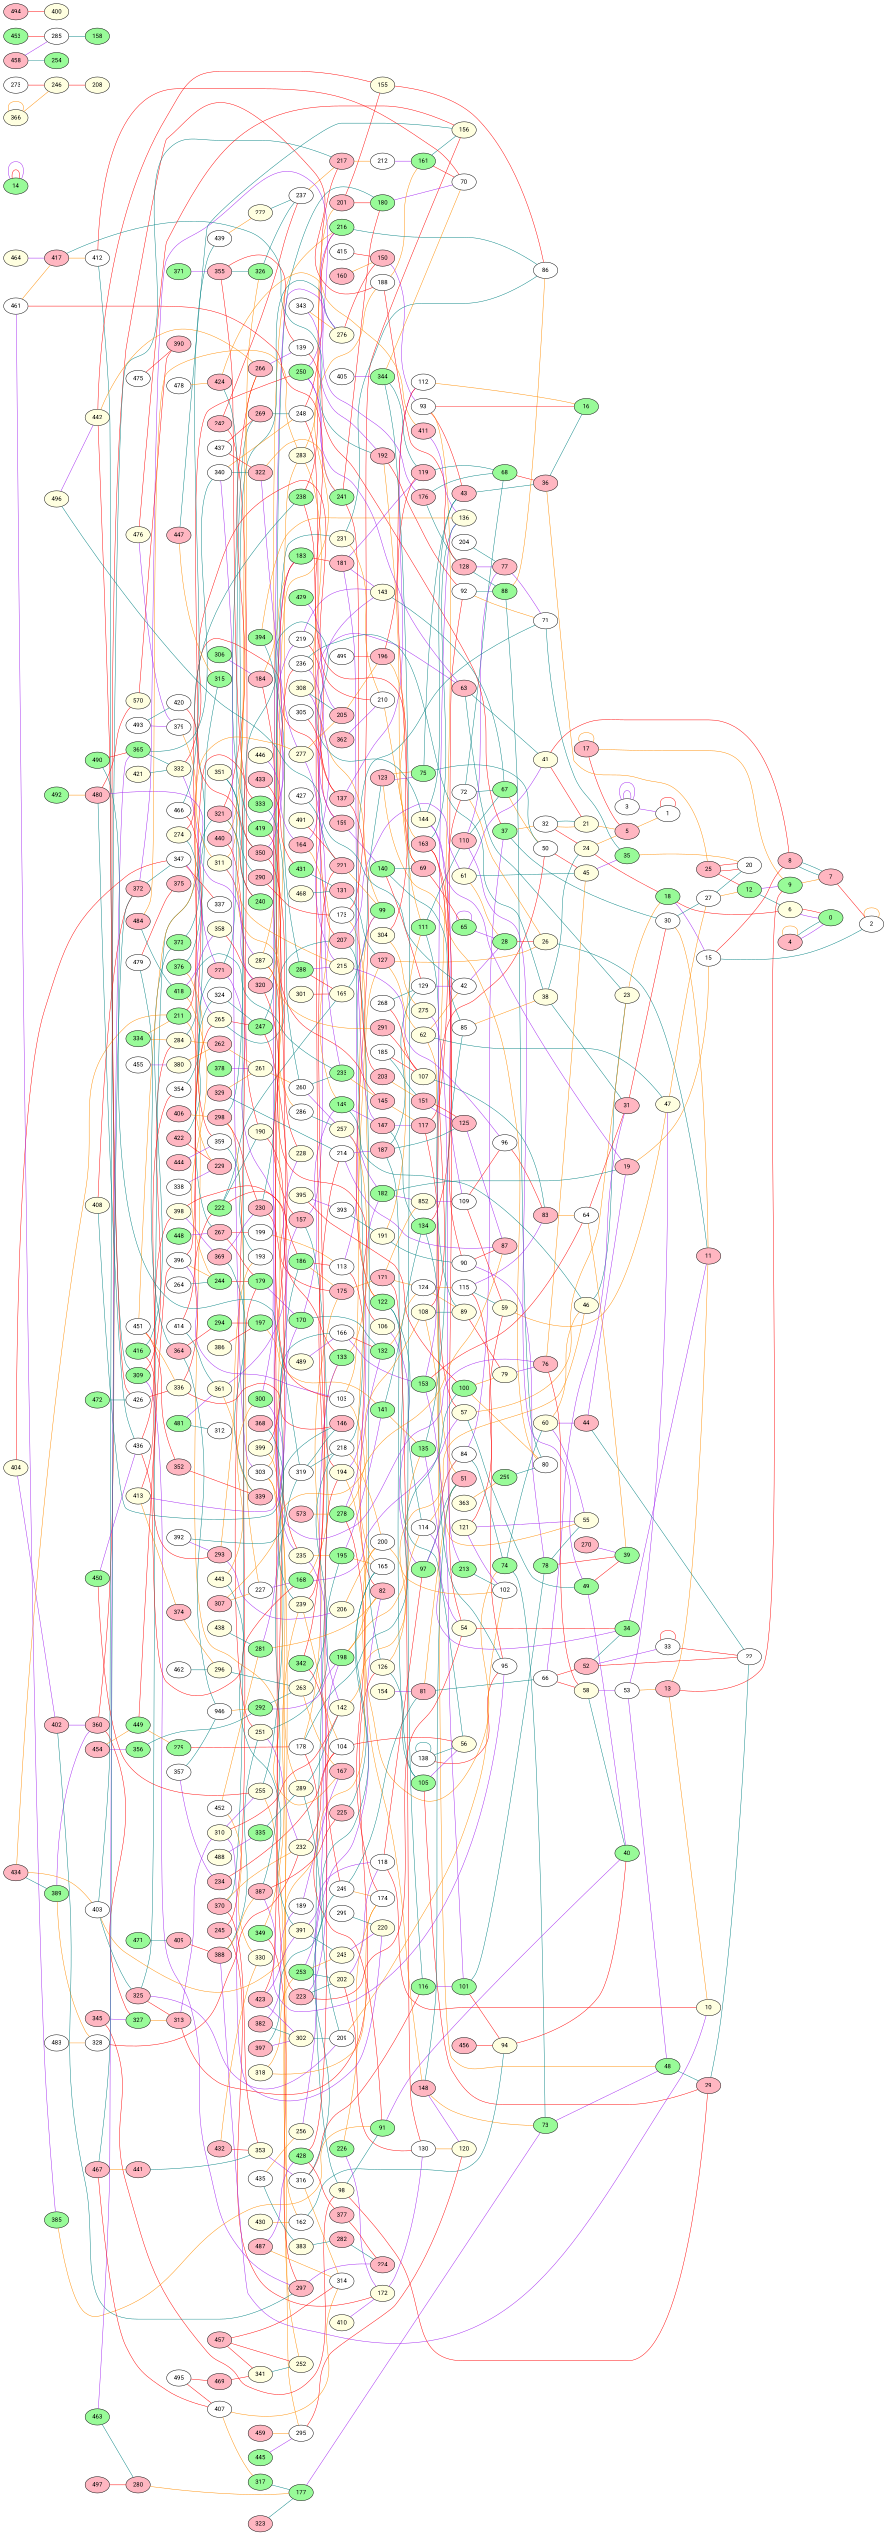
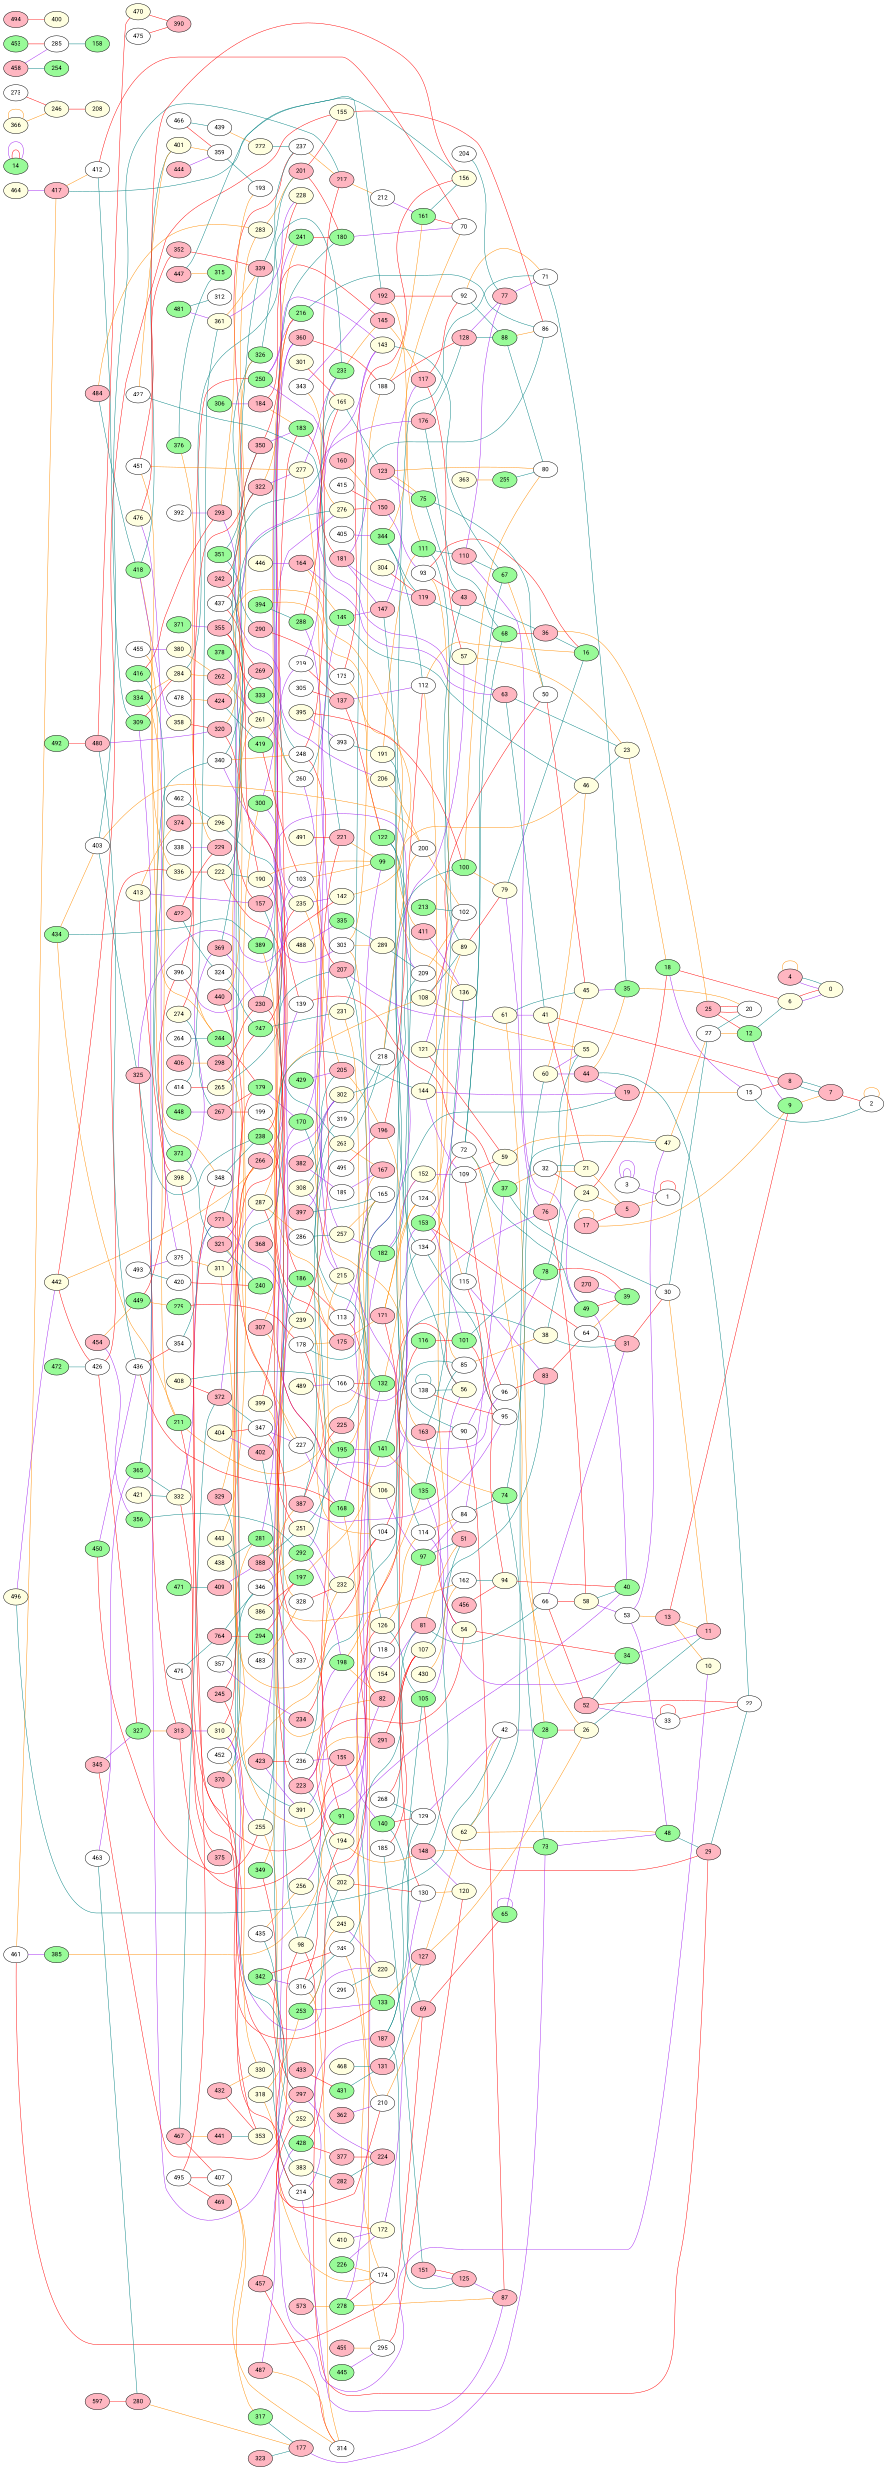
node "401": added
edge "201" -- "339": added
node "570": label "570" -> "470"
node "490": removed
edge "283" -- "99": now "190" -- "99"
node "351": fillcolor lightyellow -> palegreen
edge "16" -- "79": added
edge "492" -- "480": color darkorange -> red
node "0": fillcolor palegreen -> lightyellow
edge "347" -- "265": now "347" -- "227"
node "275": removed
edge "112" -- "85": added
edge "35" -- "44": added
node "203": removed
node "348": added
edge "344" -- "116": now "344" -- "112"
node "852": label "852" -> "152"
node "222": fillcolor palegreen -> lightyellow
edge "83" -- "64": color darkorange -> red
node "134": fillcolor palegreen -> white
node "364": label "364" -> "764"
node "146": removed
edge "57" -- "49": now "72" -- "49"
node "946": label "946" -> "346"
edge "142" -- "289": removed
node "434": fillcolor lightpink -> palegreen
edge "360" -- "327": now "426" -- "327"
edge "409" -- "388": color red -> purple
edge "116" -- "101": color purple -> red
edge "118" -- "10": removed
edge "353" -- "316": now "342" -- "316"
node "341": removed
node "463": fillcolor palegreen -> white
node "497": label "497" -> "597"
node "177": fillcolor palegreen -> lightpink
